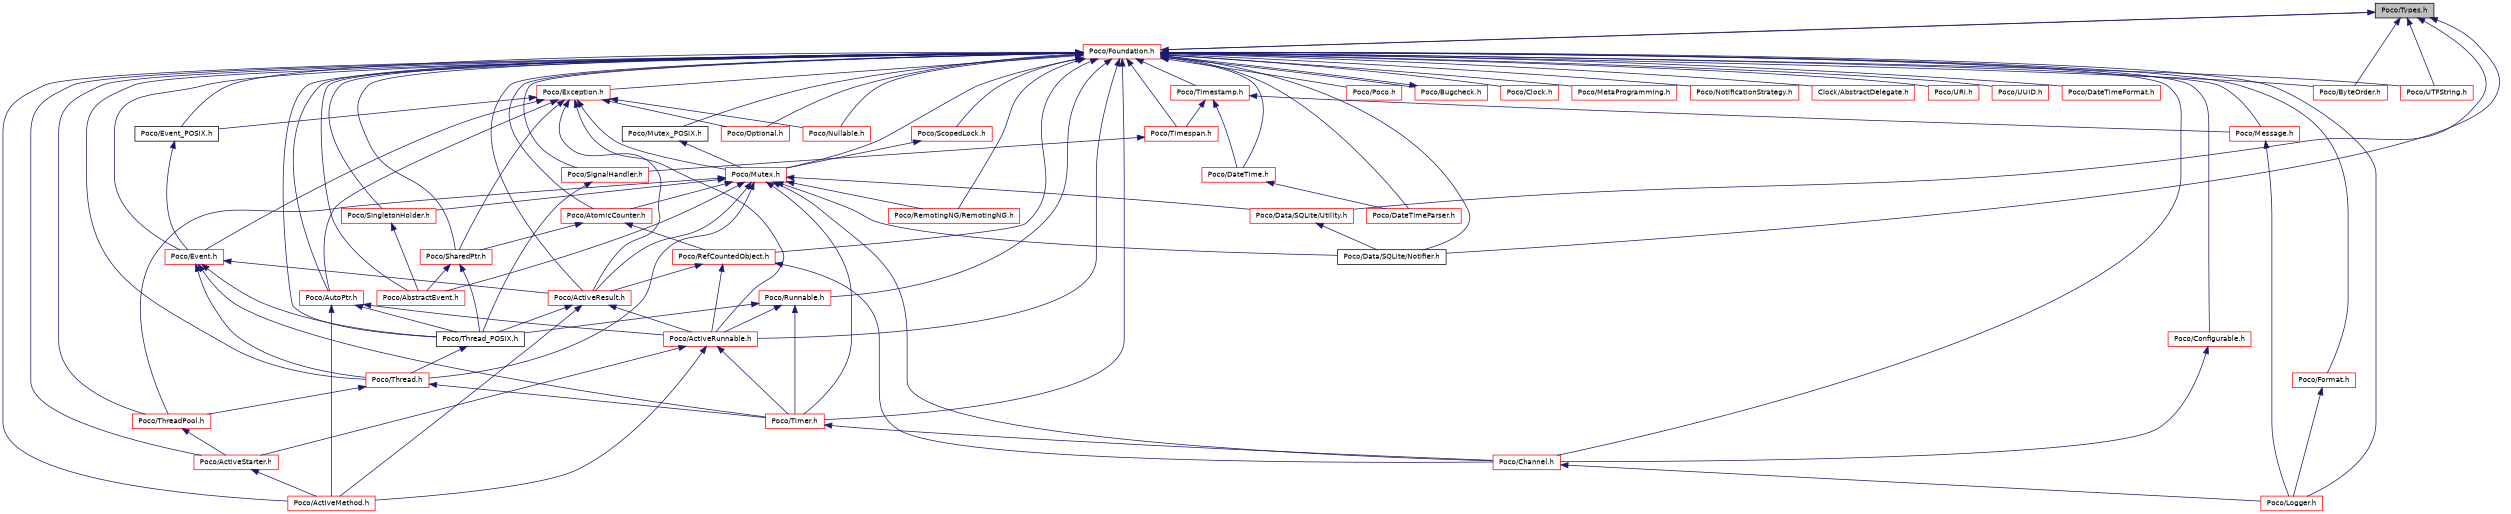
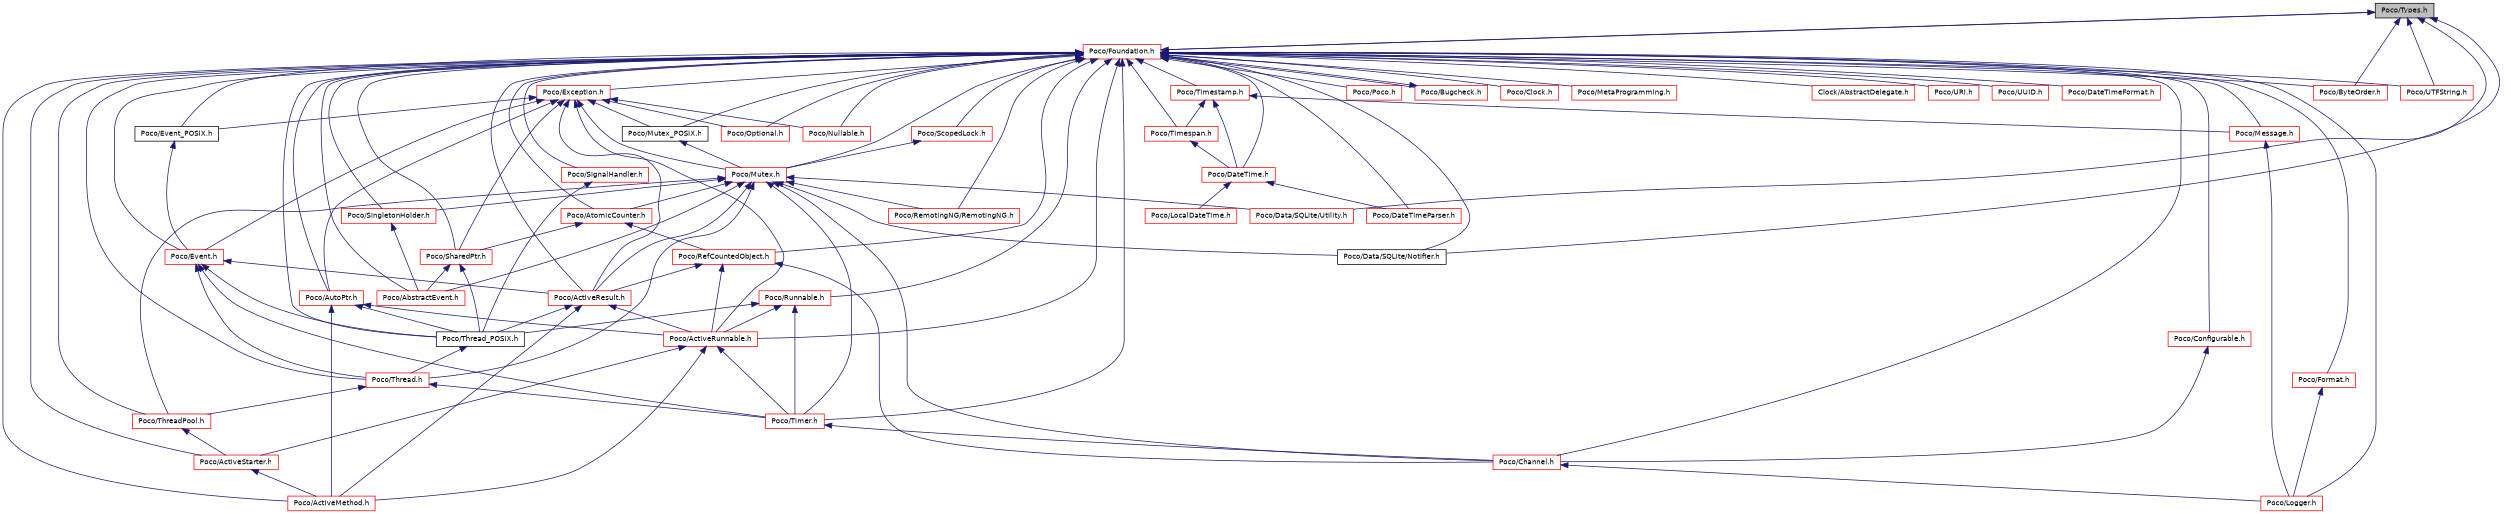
node "Poco/NotificationStrategy.h": removed
edge "Poco/Mutex_POSIX.h" -> "Poco/Exception.h": added
edge "Poco/SignalHandler.h" -> "Poco/Timespan.h": now "Poco/DateTime.h" -> "Poco/Timespan.h"
node "Poco/LocalDateTime.h": added
edge "Poco/Data/SQLite/Notifier.h" -> "Poco/Data/SQLite/Utility.h": removed
